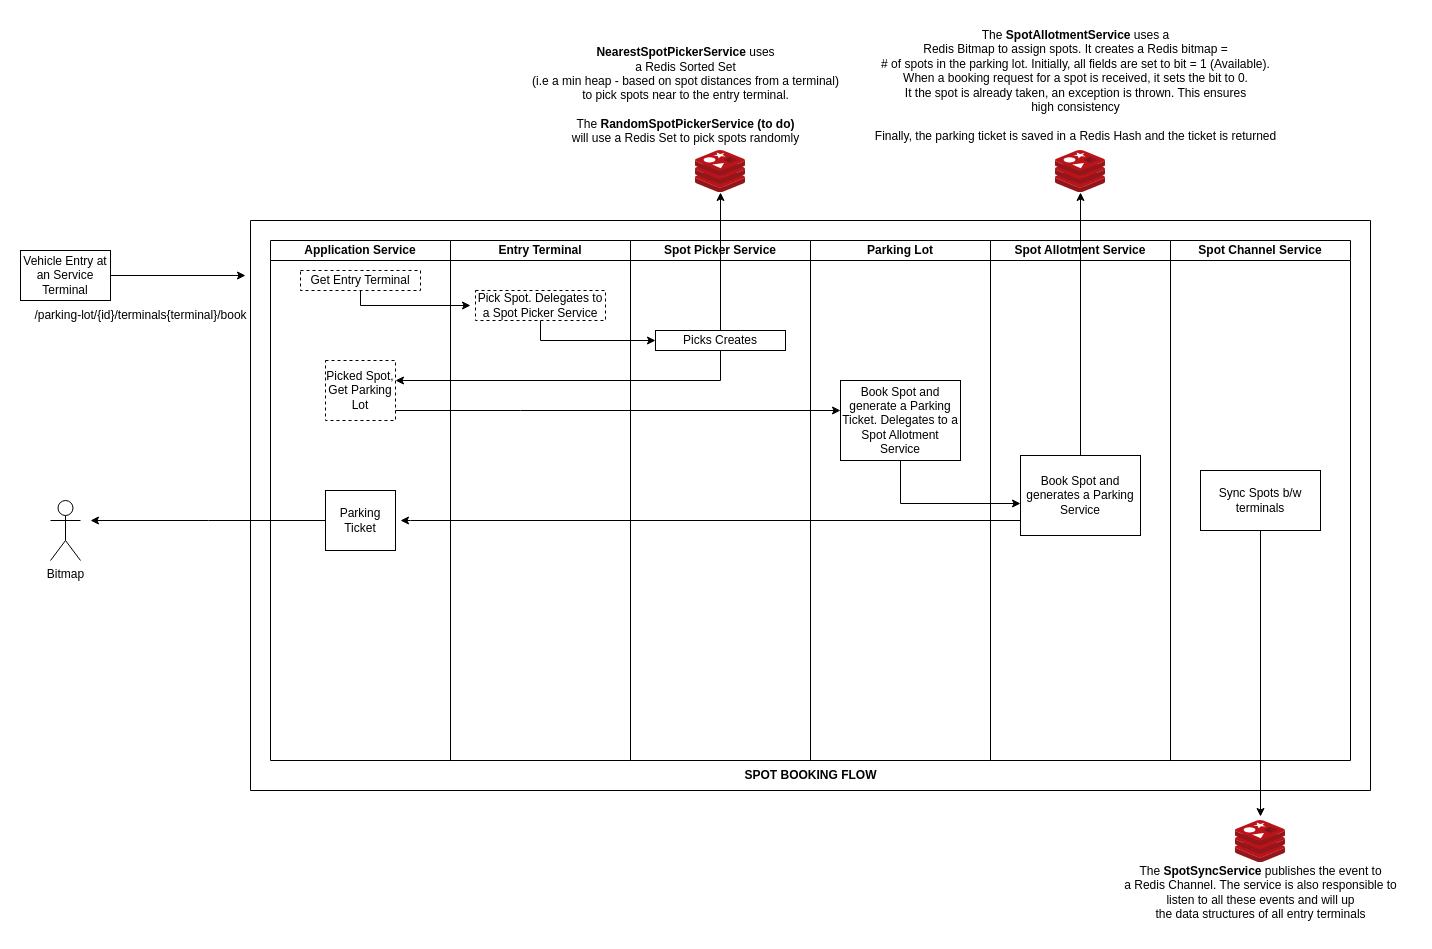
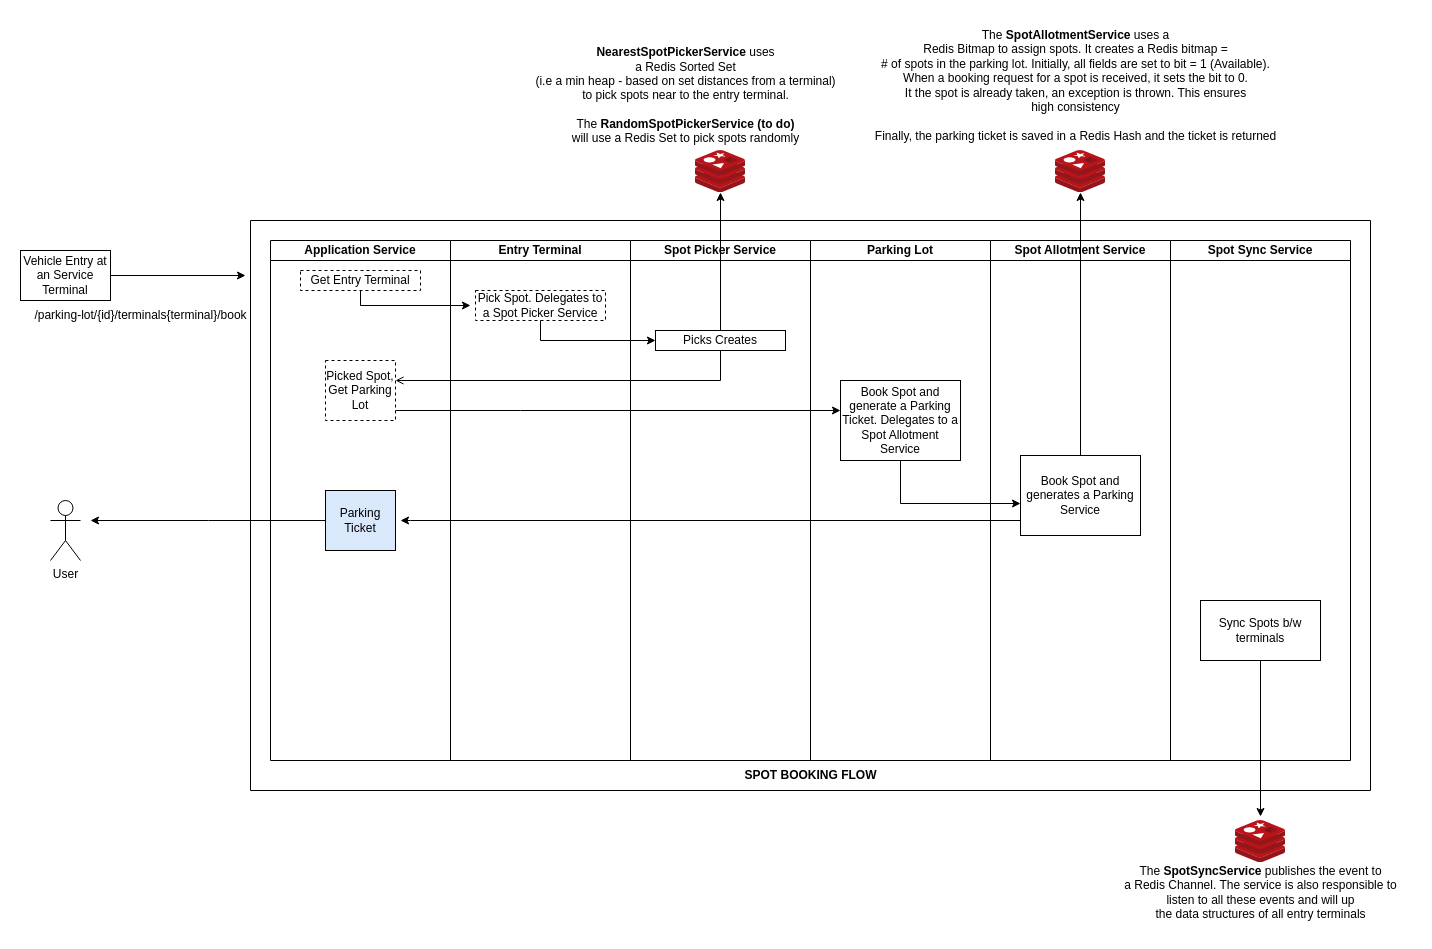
node "NearestSpotPickerService uses a Redis Sorted Set (i.e a min heap - based on spot distances from a terminal) to pick spots near to the entry terminal. The RandomSpotPickerService (to do) will use a Redis Set to pick spots randomly": label "NearestSpotPickerService uses a Redis Sorted Set (i.e a min heap - based on spot distances from a terminal) to pick spots near to the entry terminal. The RandomSpotPickerService (to do) will use a Redis Set to pick spots randomly" -> "NearestSpotPickerService uses a Redis Sorted Set (i.e a min heap - based on set distances from a terminal) to pick spots near to the entry terminal. The RandomSpotPickerService (to do) will use a Redis Set to pick spots randomly"
node "Spot Channel Service": label "Spot Channel Service" -> "Spot Sync Service"
edge "Picks Creates" -> "Picked Spot, Get Parking Lot": arrowhead classic -> open
node "Sync Spots b/w terminals": moved (1261, 501) -> (1261, 631)
node "Parking Ticket": fillcolor #ffffff -> #dae8fc
node "Bitmap": label "Bitmap" -> "User"
